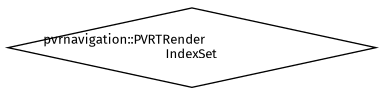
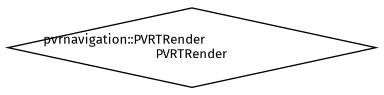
node "pvrnavigation::PVRTRender IndexSet": label "pvrnavigation::PVRTRender IndexSet" -> "pvrnavigation::PVRTRender PVRTRender"
